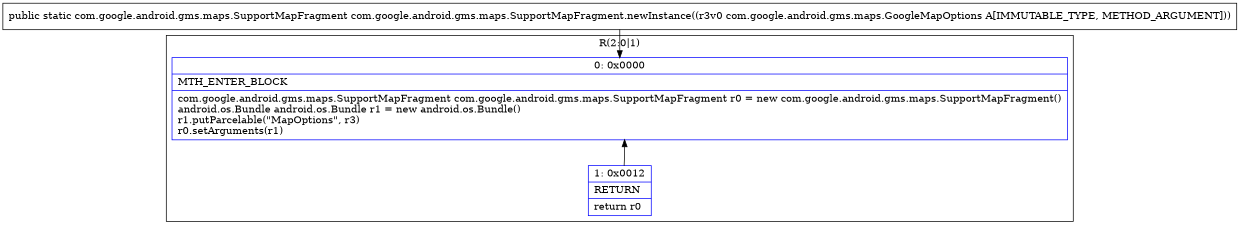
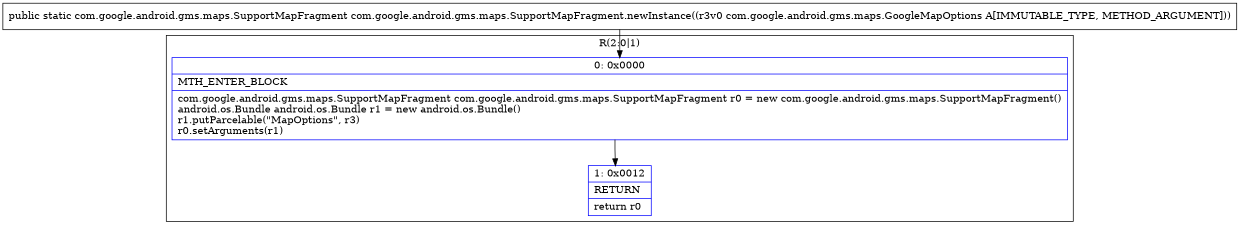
edge "1: 0x0012" -> "0: 0x0000": reversed
